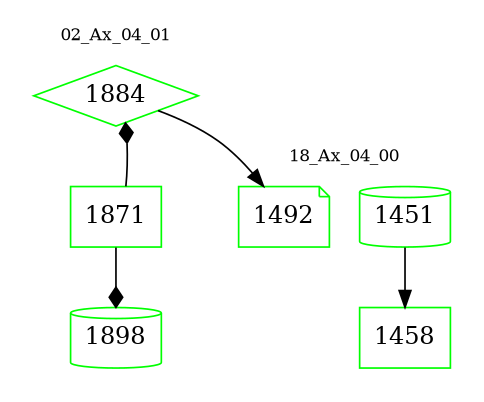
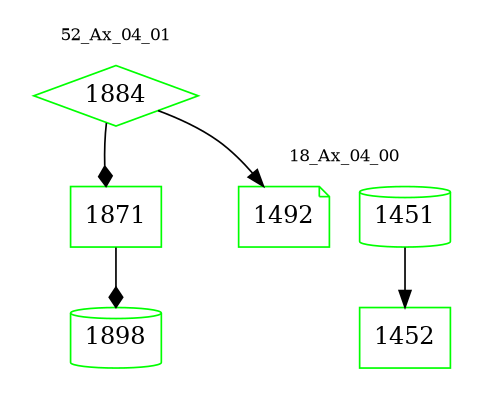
cluster "02_Ax_04_01": label "02_Ax_04_01" -> "52_Ax_04_01"
edge "1871" -> "1884": reversed
node "1458": label "1458" -> "1452"
